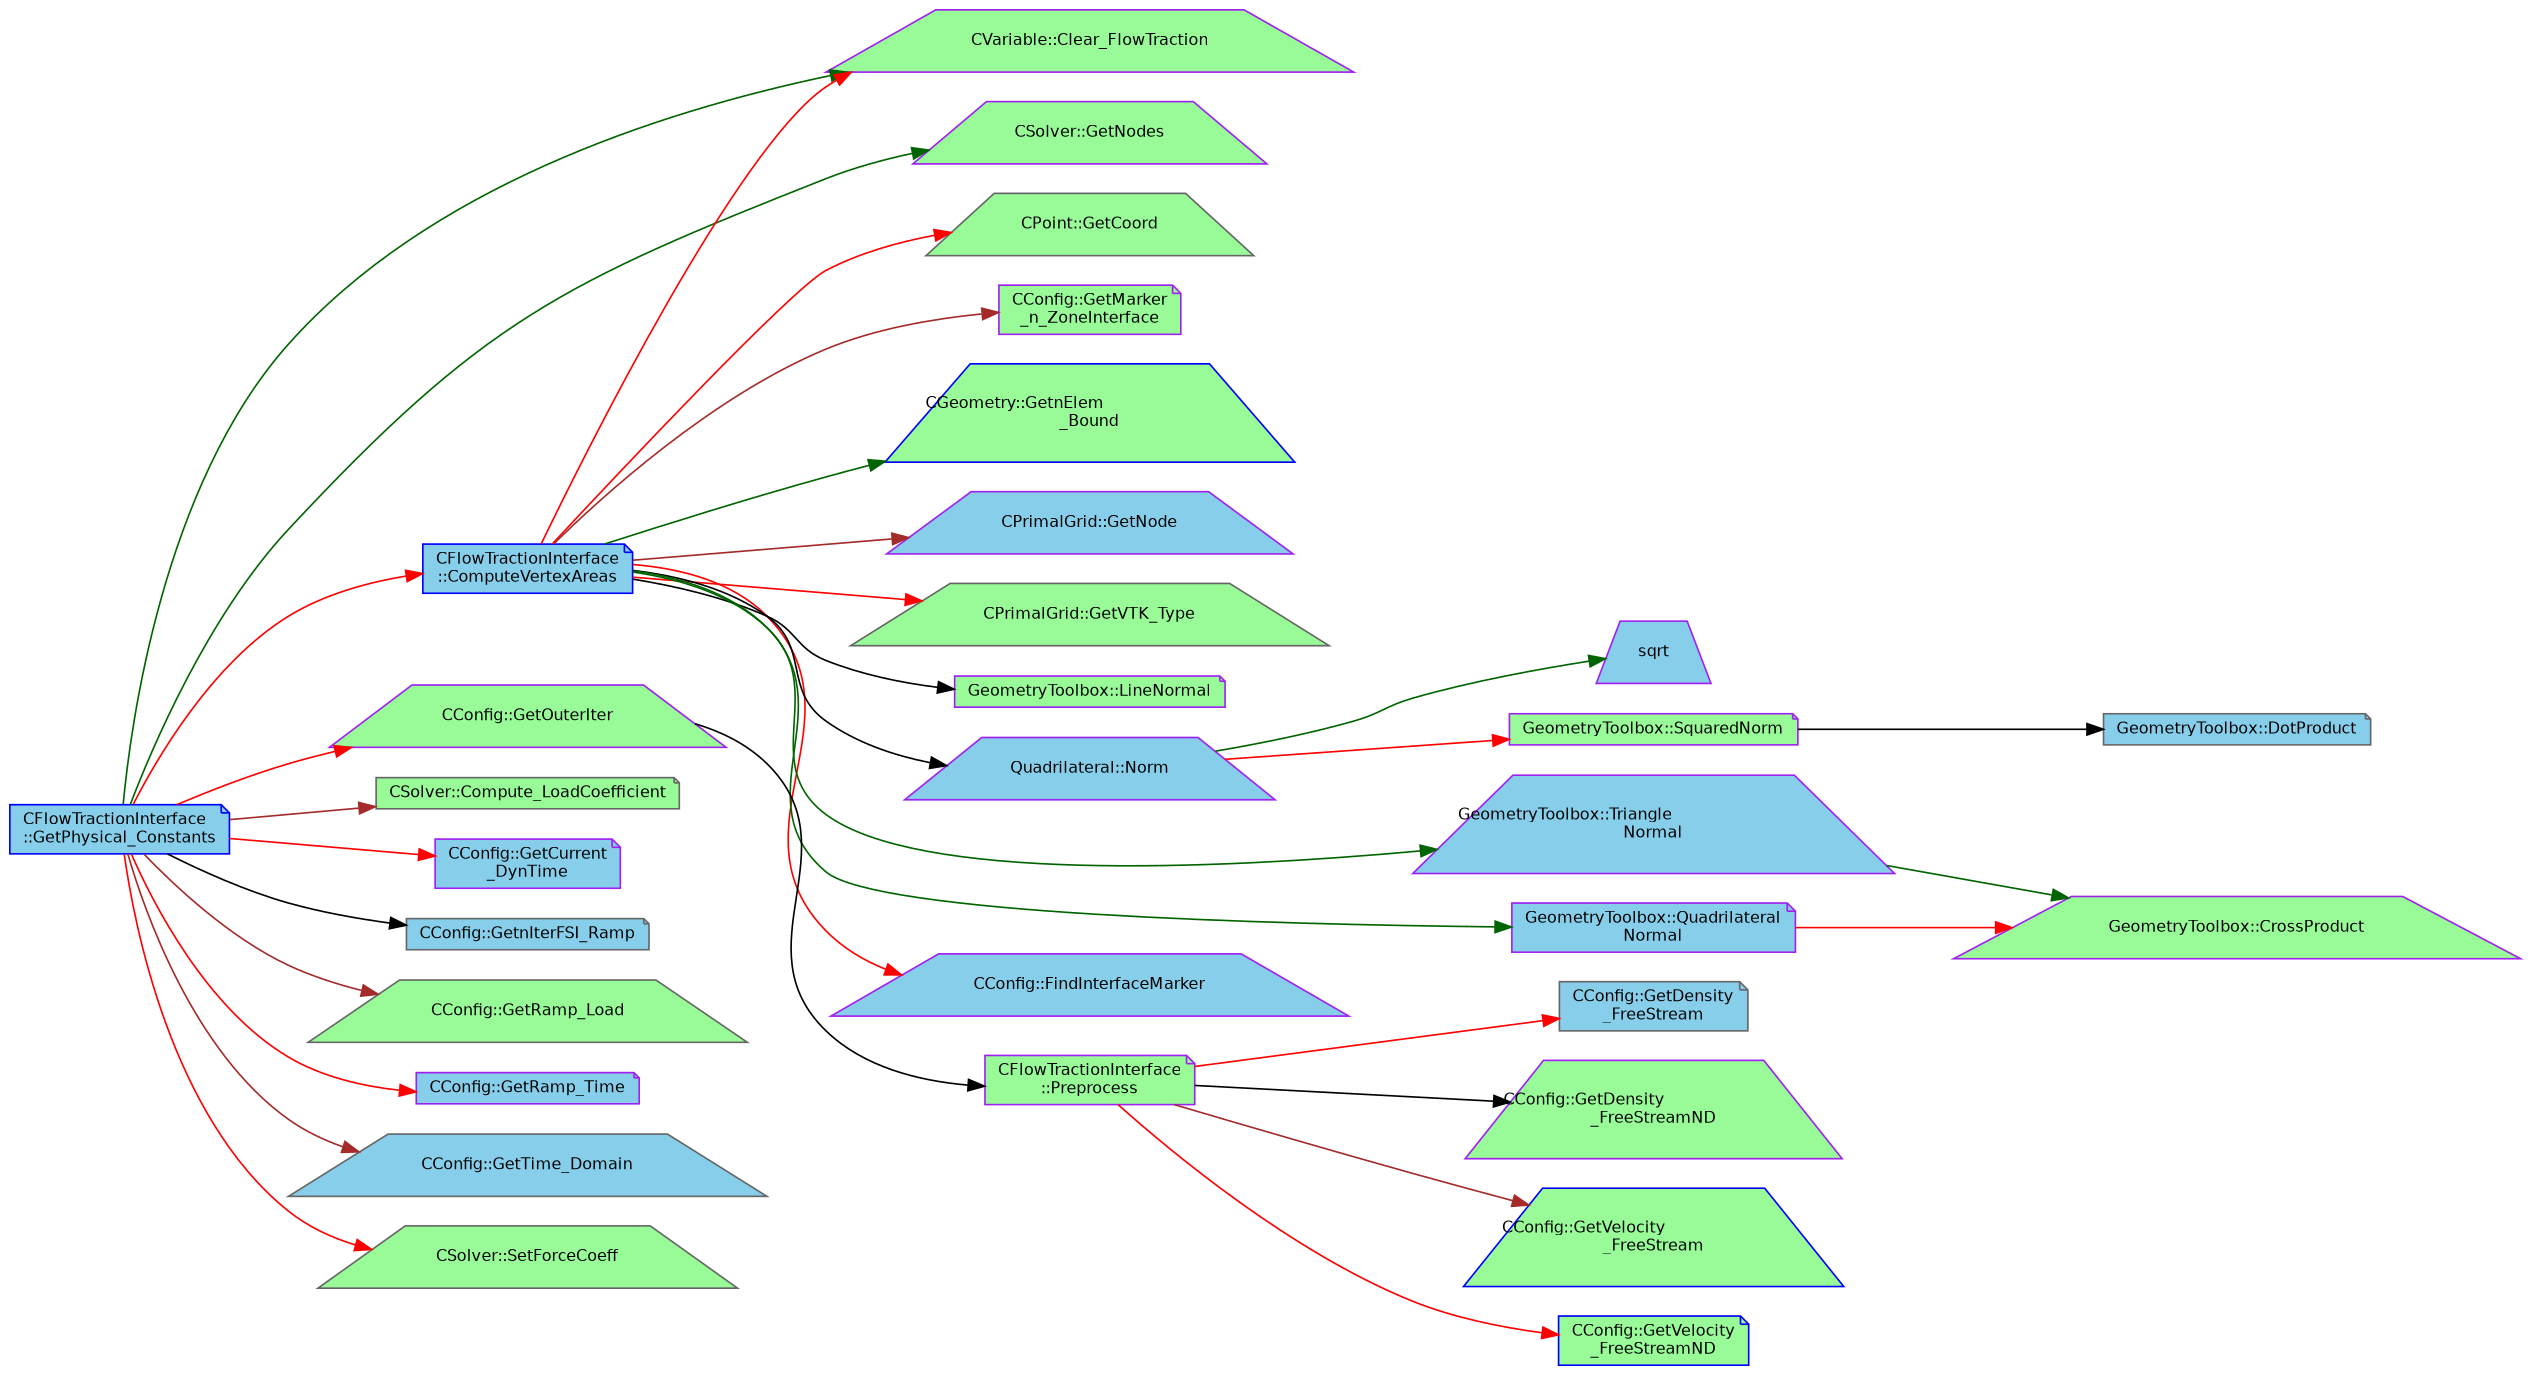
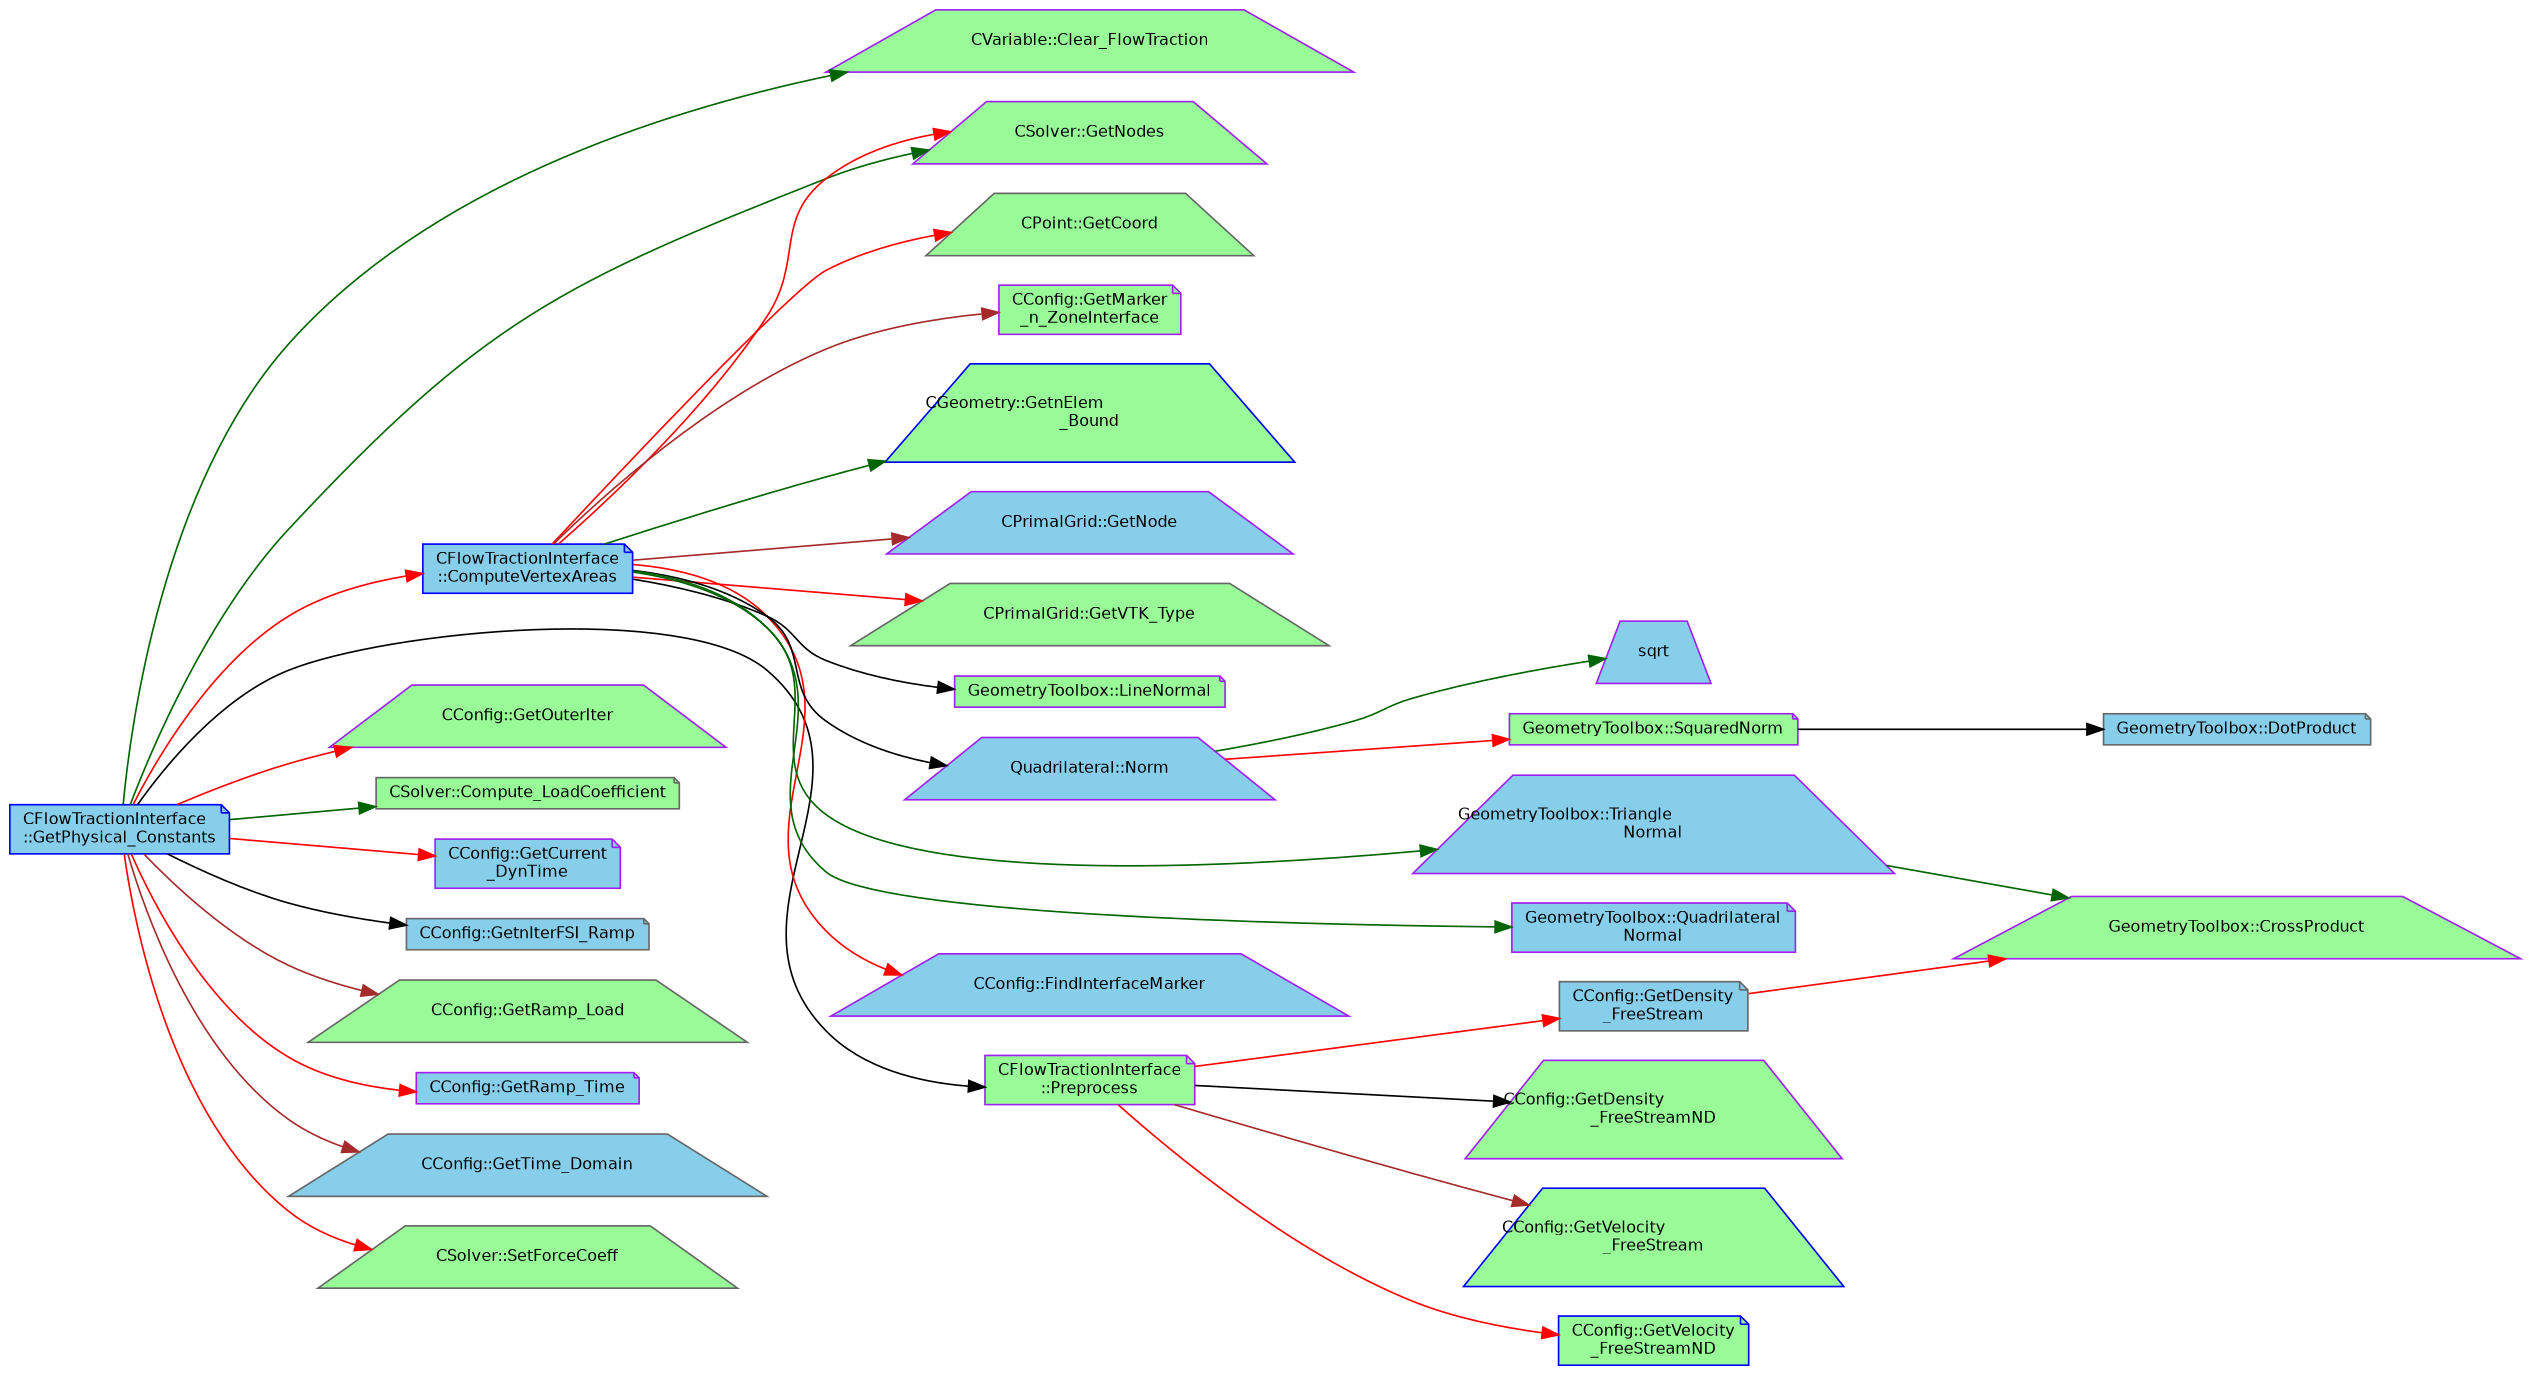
edge "CFlowTractionInterface ::ComputeVertexAreas" -> "CVariable::Clear_FlowTraction": now "CFlowTractionInterface ::ComputeVertexAreas" -> "CSolver::GetNodes"
edge "CFlowTractionInterface ::GetPhysical_Constants" -> "CSolver::Compute_LoadCoefficient": color brown -> darkgreen
edge "GeometryToolbox::Quadrilateral Normal" -> "GeometryToolbox::CrossProduct": now "CConfig::GetDensity _FreeStream" -> "GeometryToolbox::CrossProduct"
edge "CConfig::GetOuterIter" -> "CFlowTractionInterface ::Preprocess": now "CFlowTractionInterface ::GetPhysical_Constants" -> "CFlowTractionInterface ::Preprocess"
